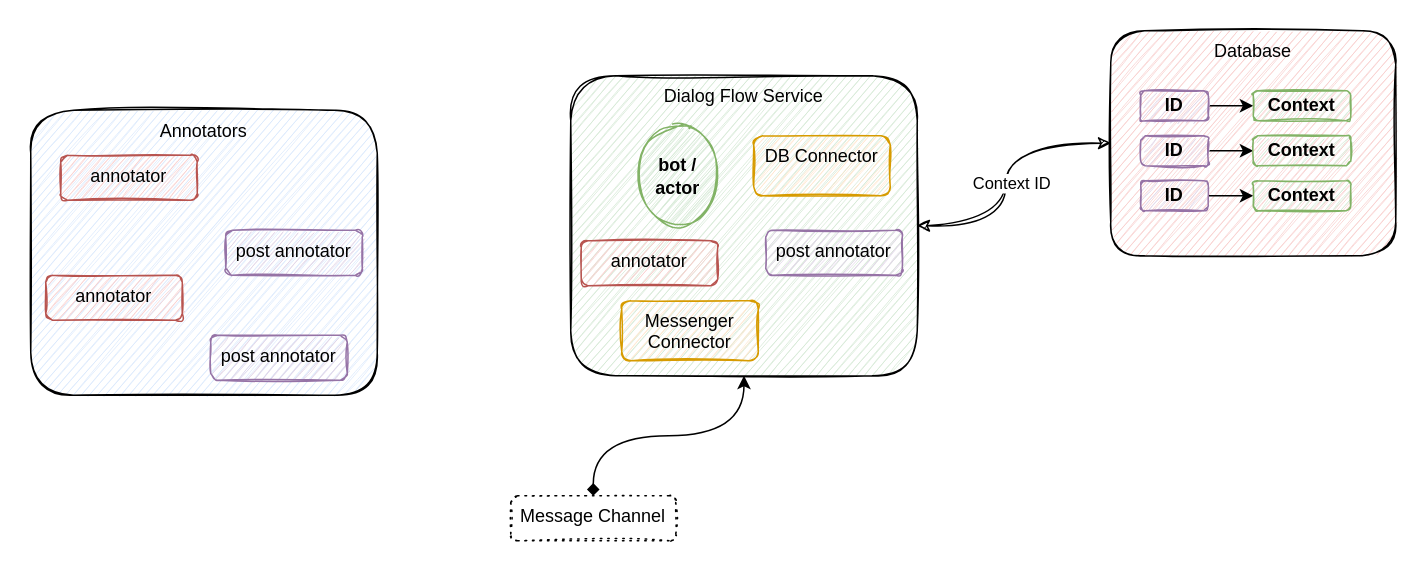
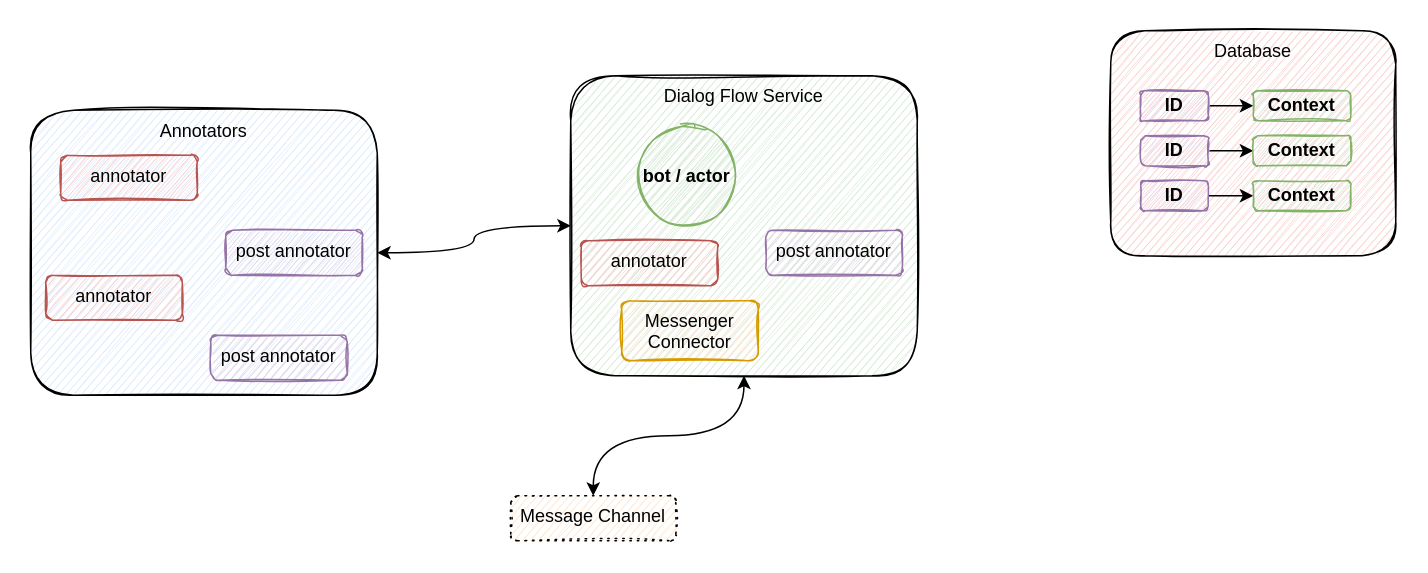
node "DB Connector": removed
node "bot / actor": size 83x101 -> 101x101
edge "Database" -- "Dialog Flow Service": removed, label "Context ID"
edge "Dialog Flow Service" -- "Annotators": added
edge "Dialog Flow Service" -- "Message Channel": arrowhead diamond -> classic
node "Message Channel": fillcolor #ffffff -> #ffe6cc
